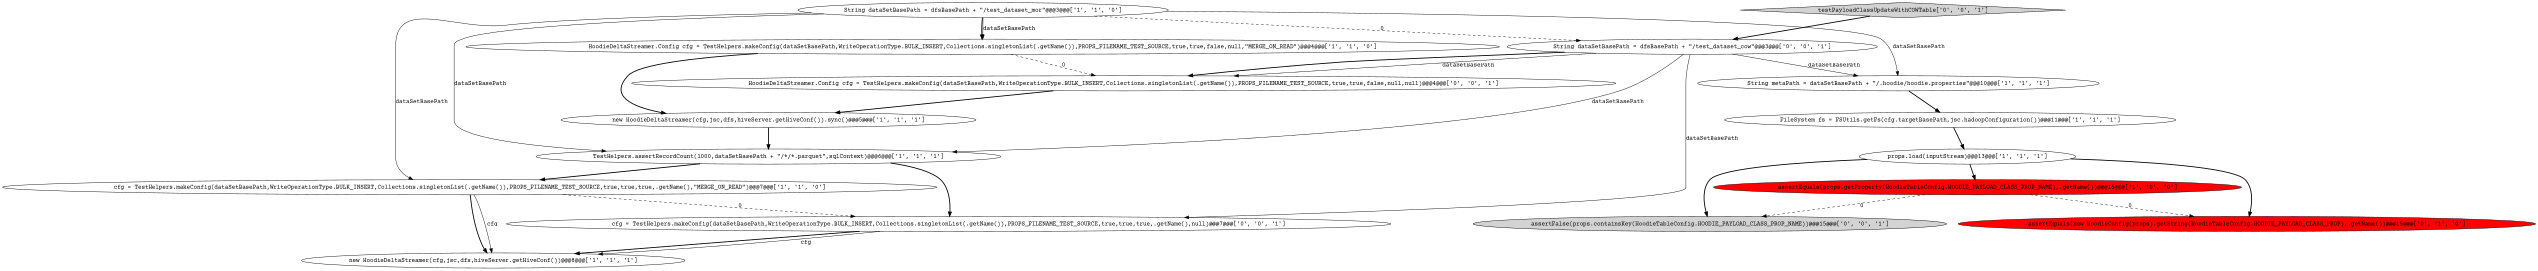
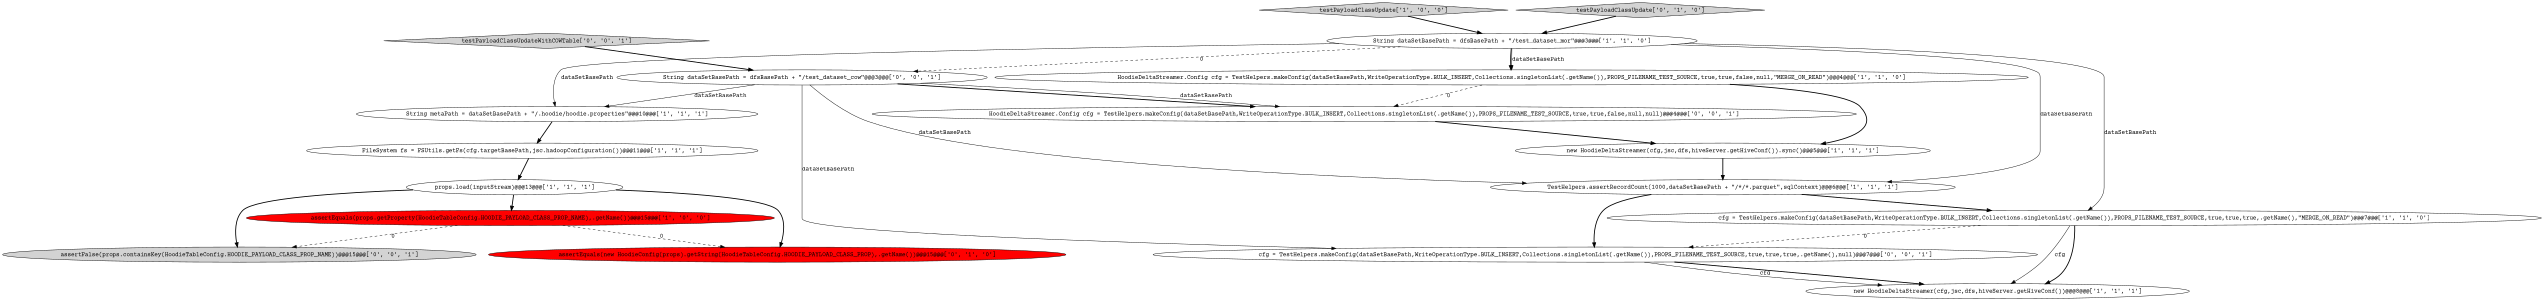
node "testPayloadClassUpdate['1', '0', '0']": added
node "testPayloadClassUpdate['0', '1', '0']": added
